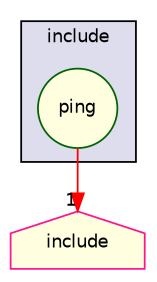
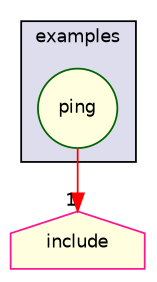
cluster "include": label "include" -> "examples"
